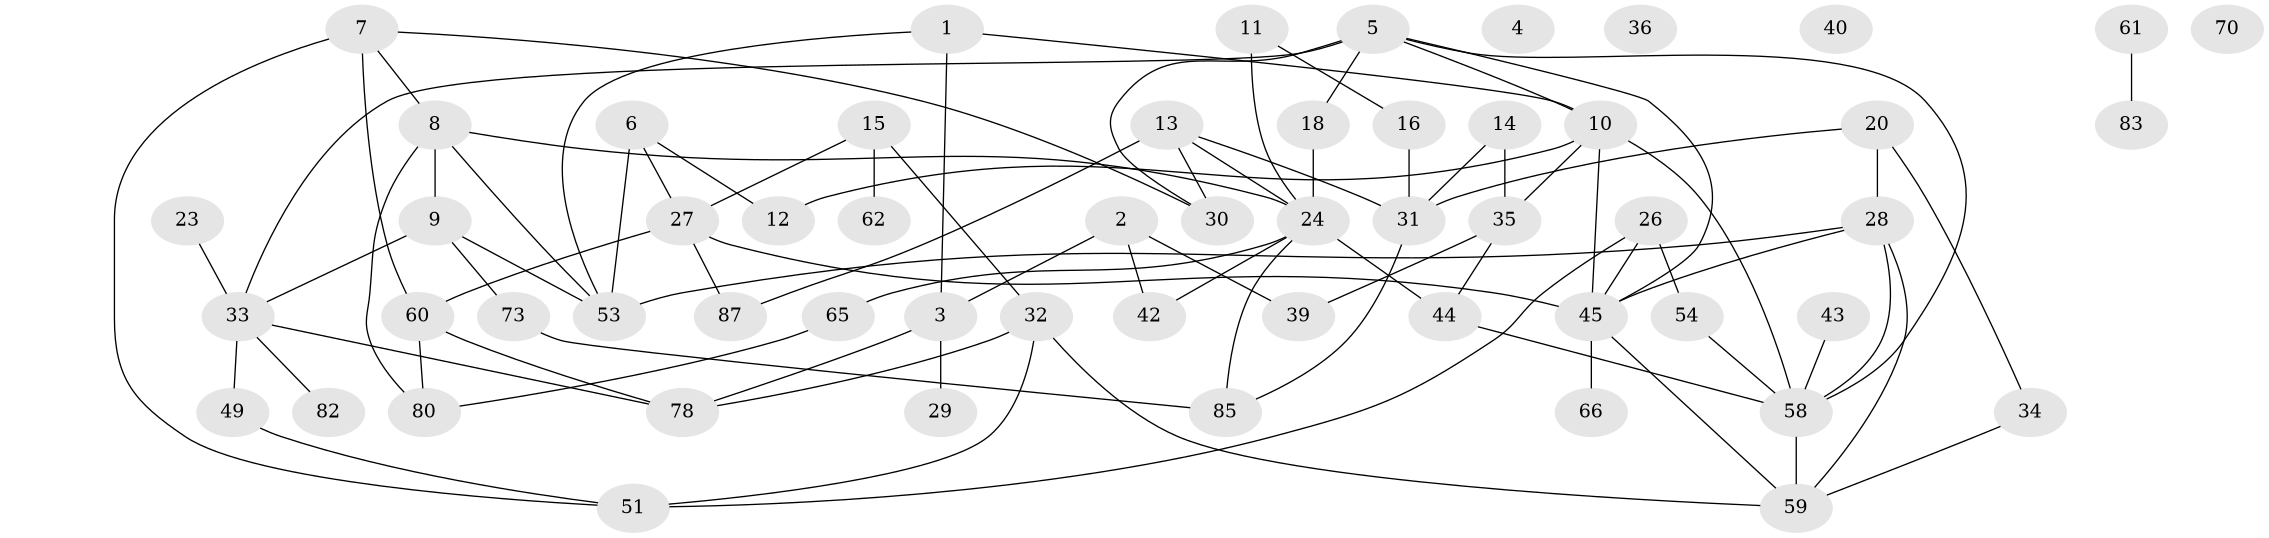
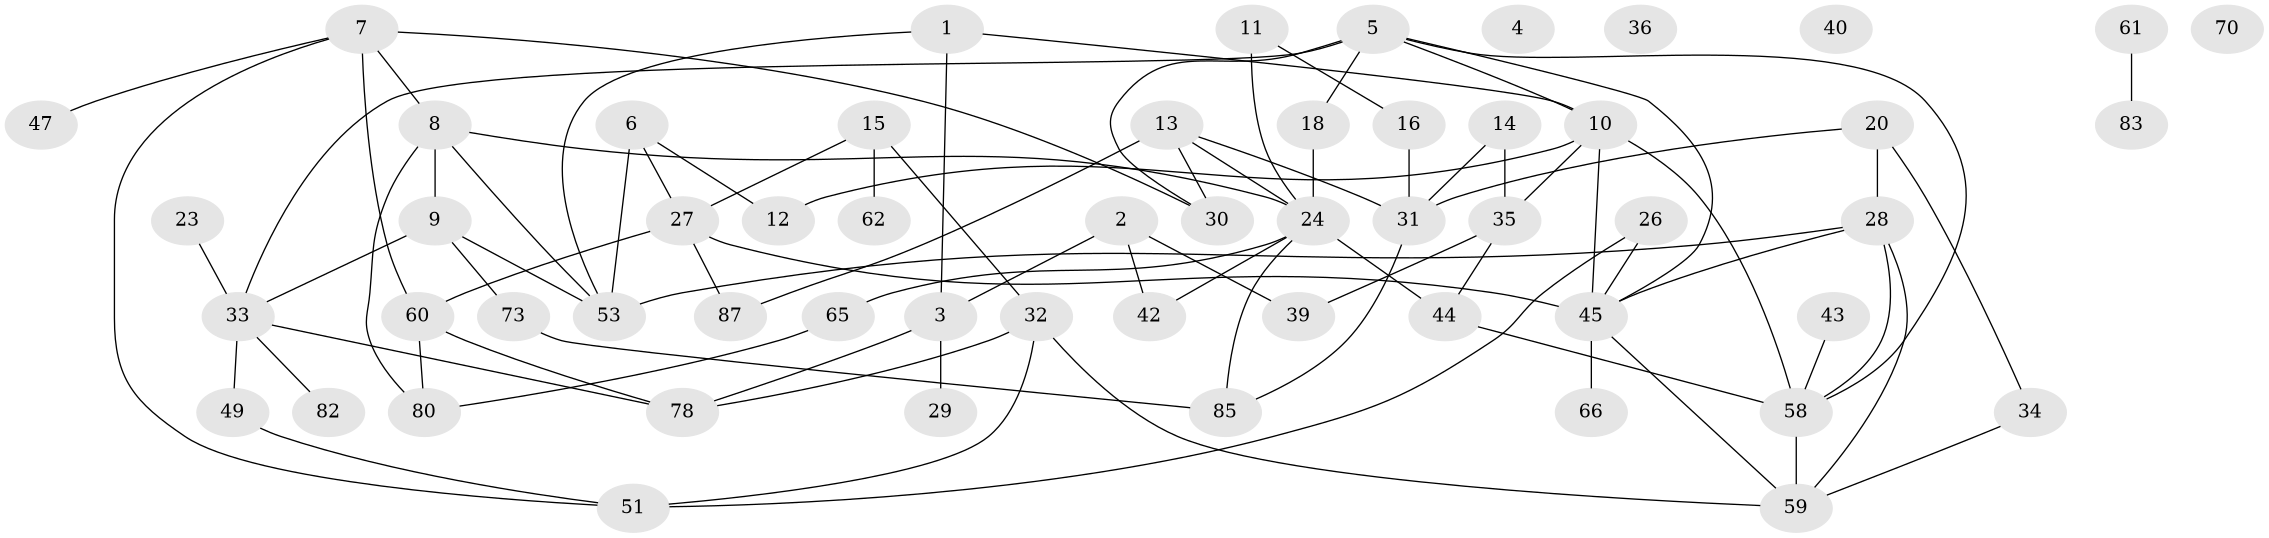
node "47": added
node "54": removed
